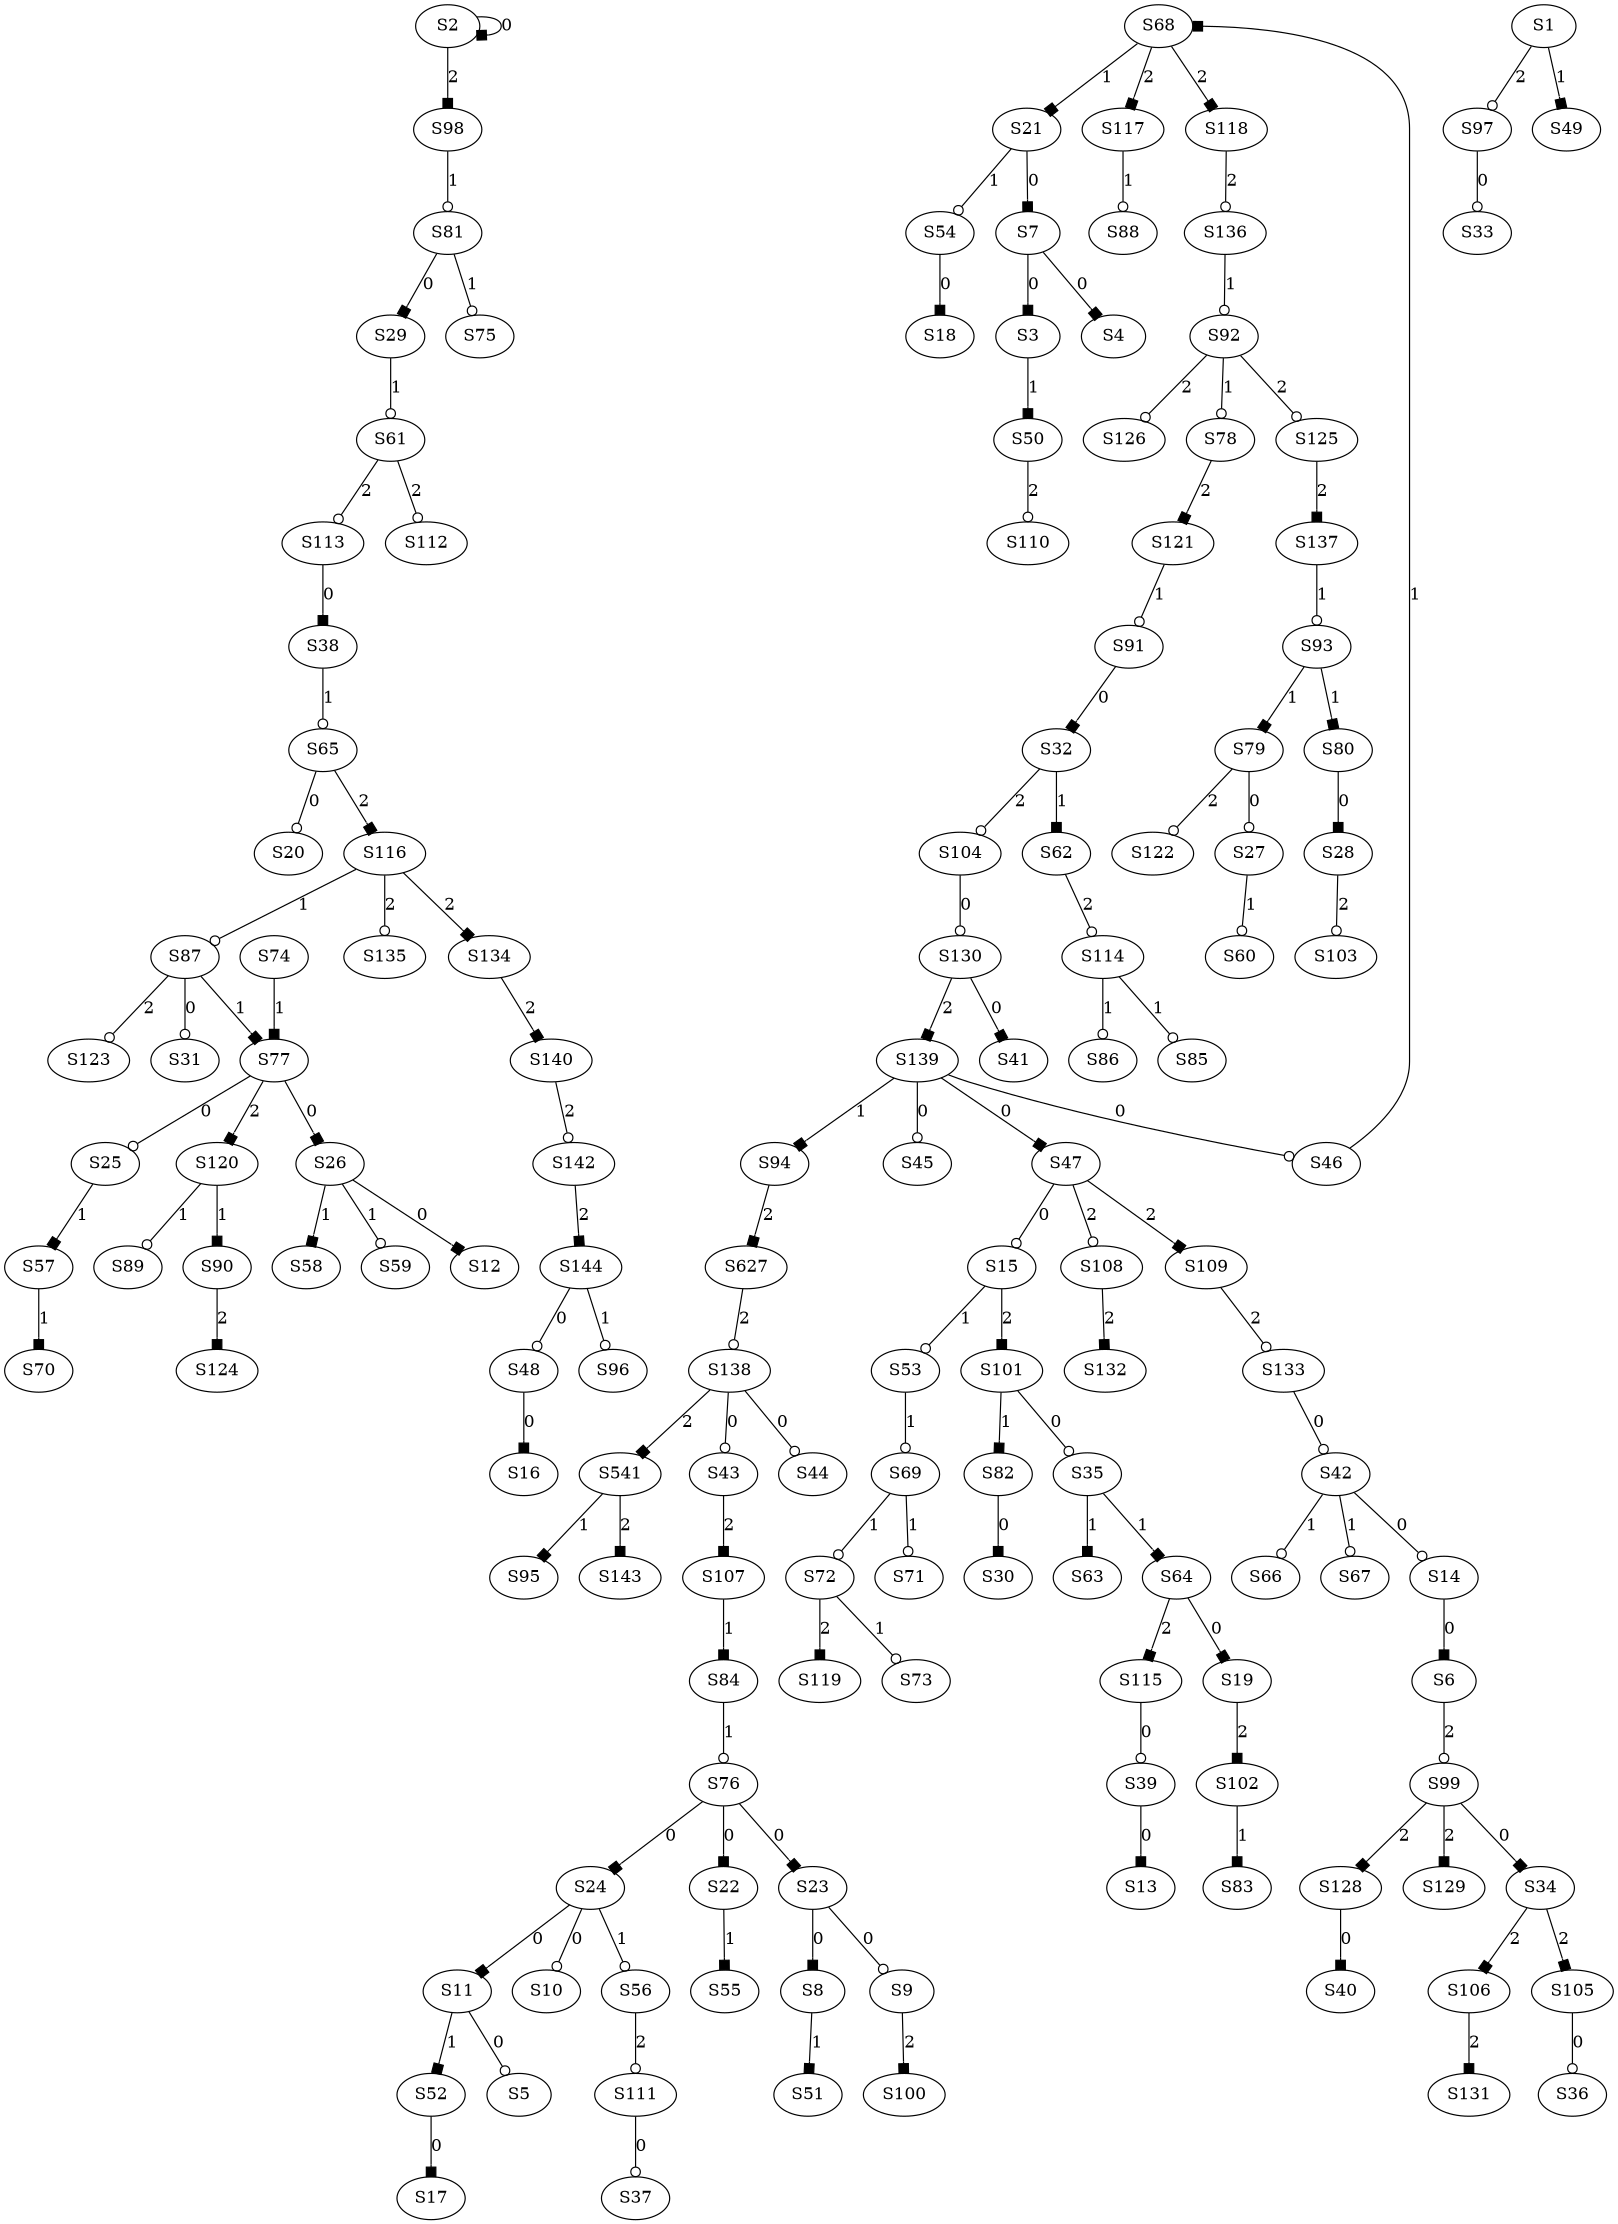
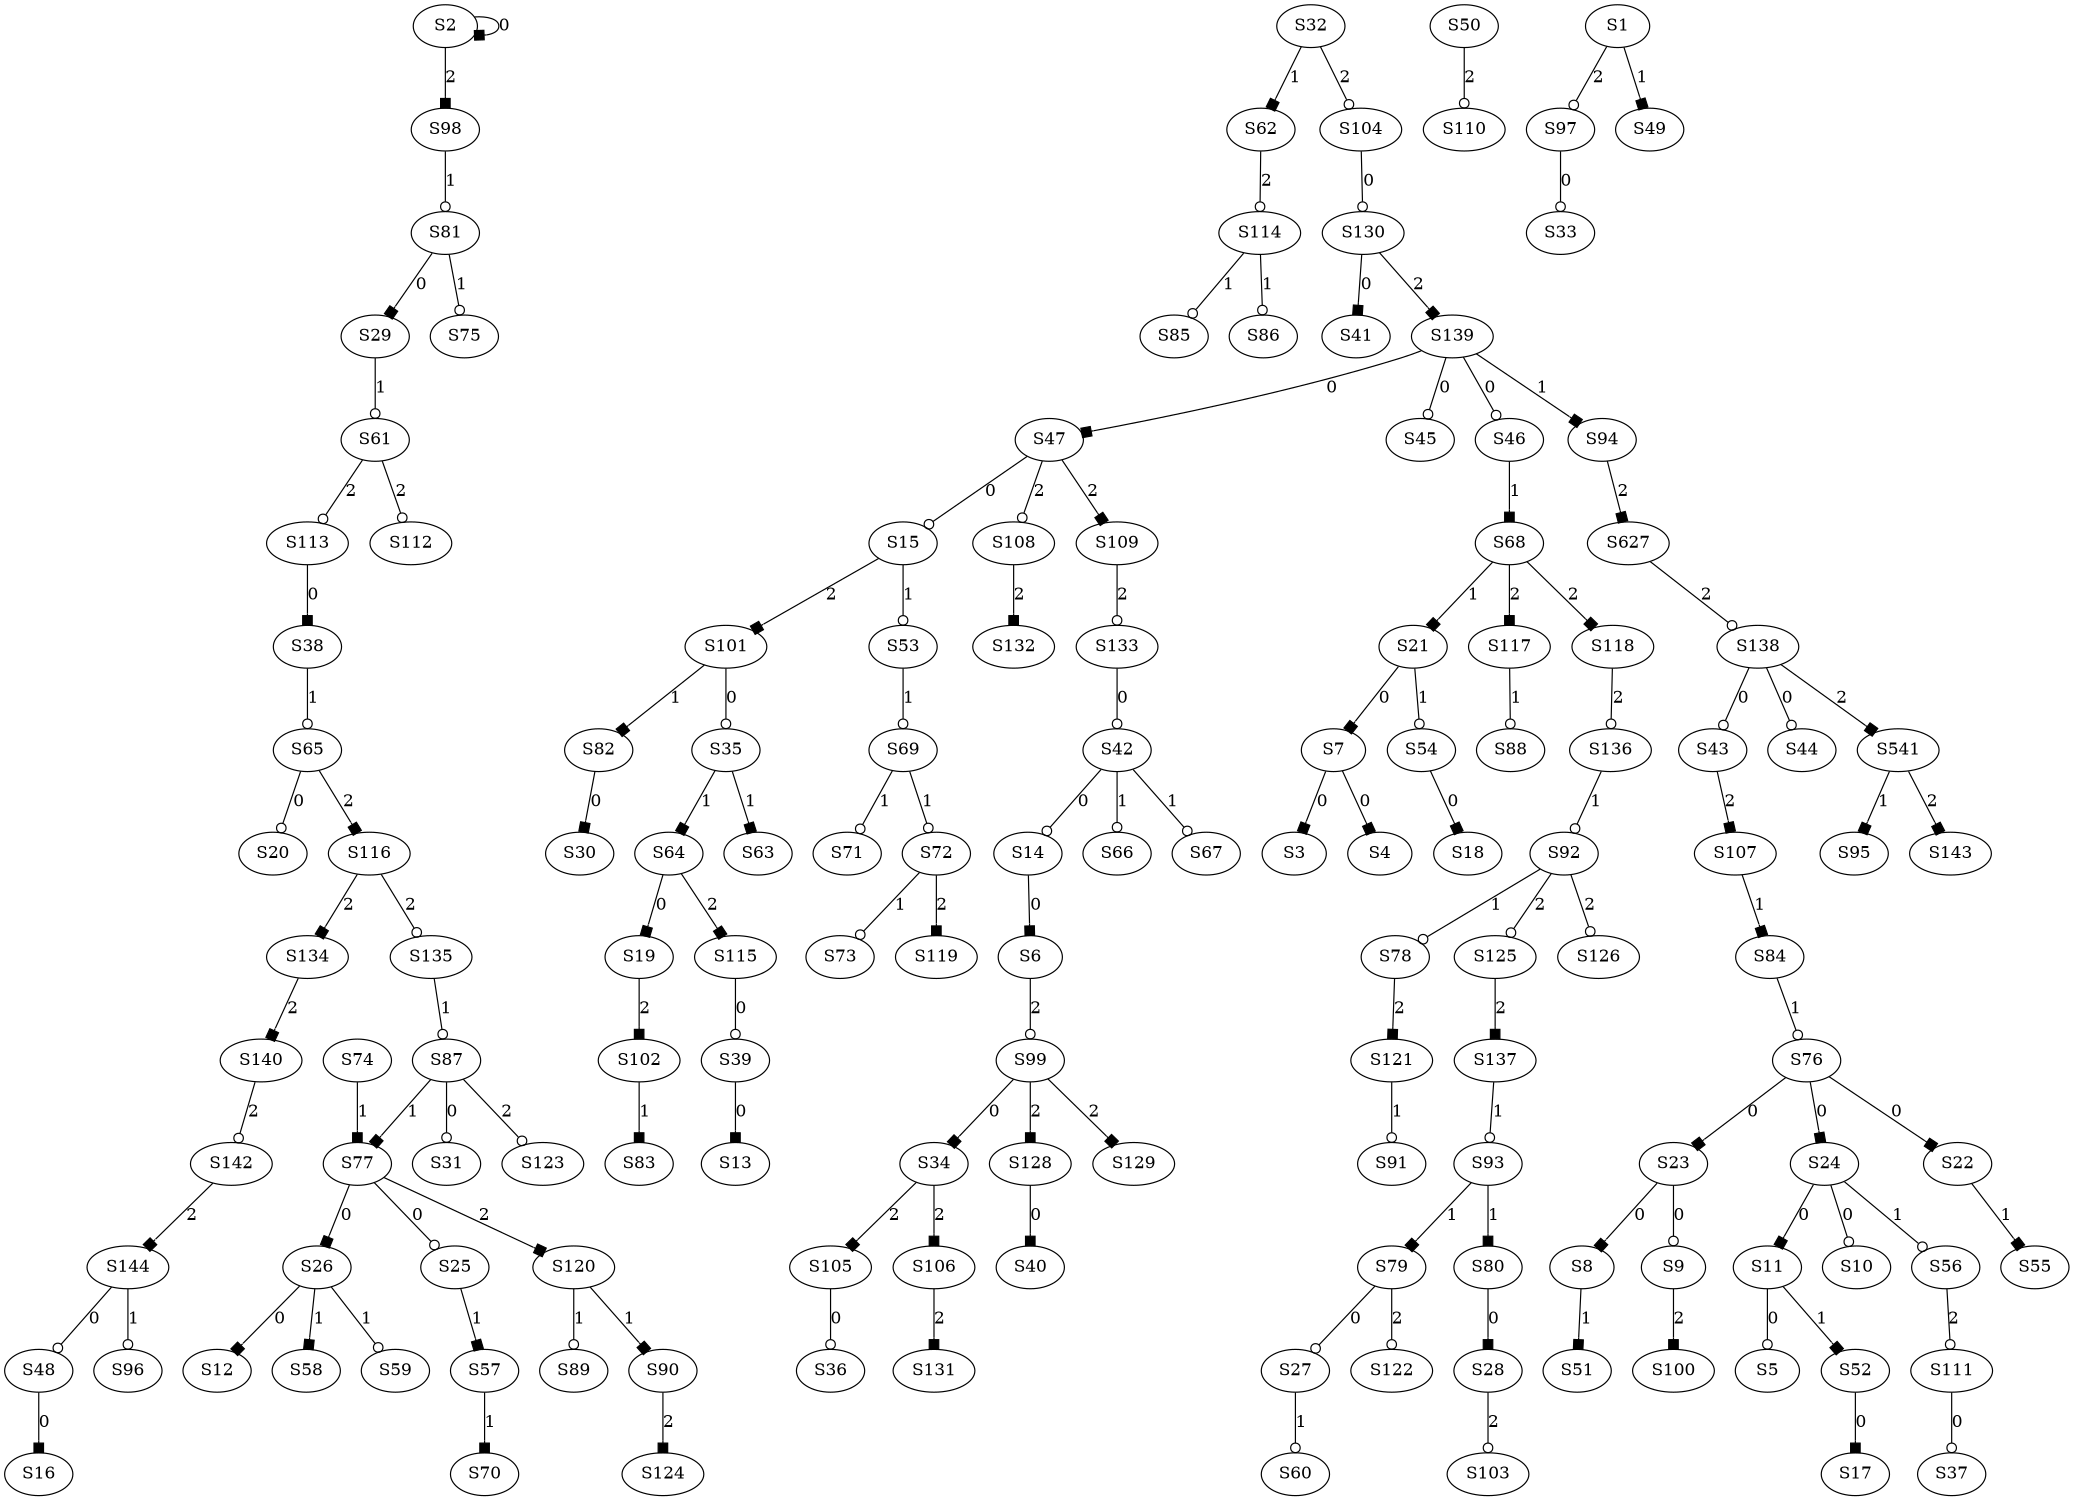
edge "S3" -> "S50": removed, label "1"
edge "S91" -> "S32": removed, label "0"
edge "S116" -> "S87": now "S135" -> "S87"
